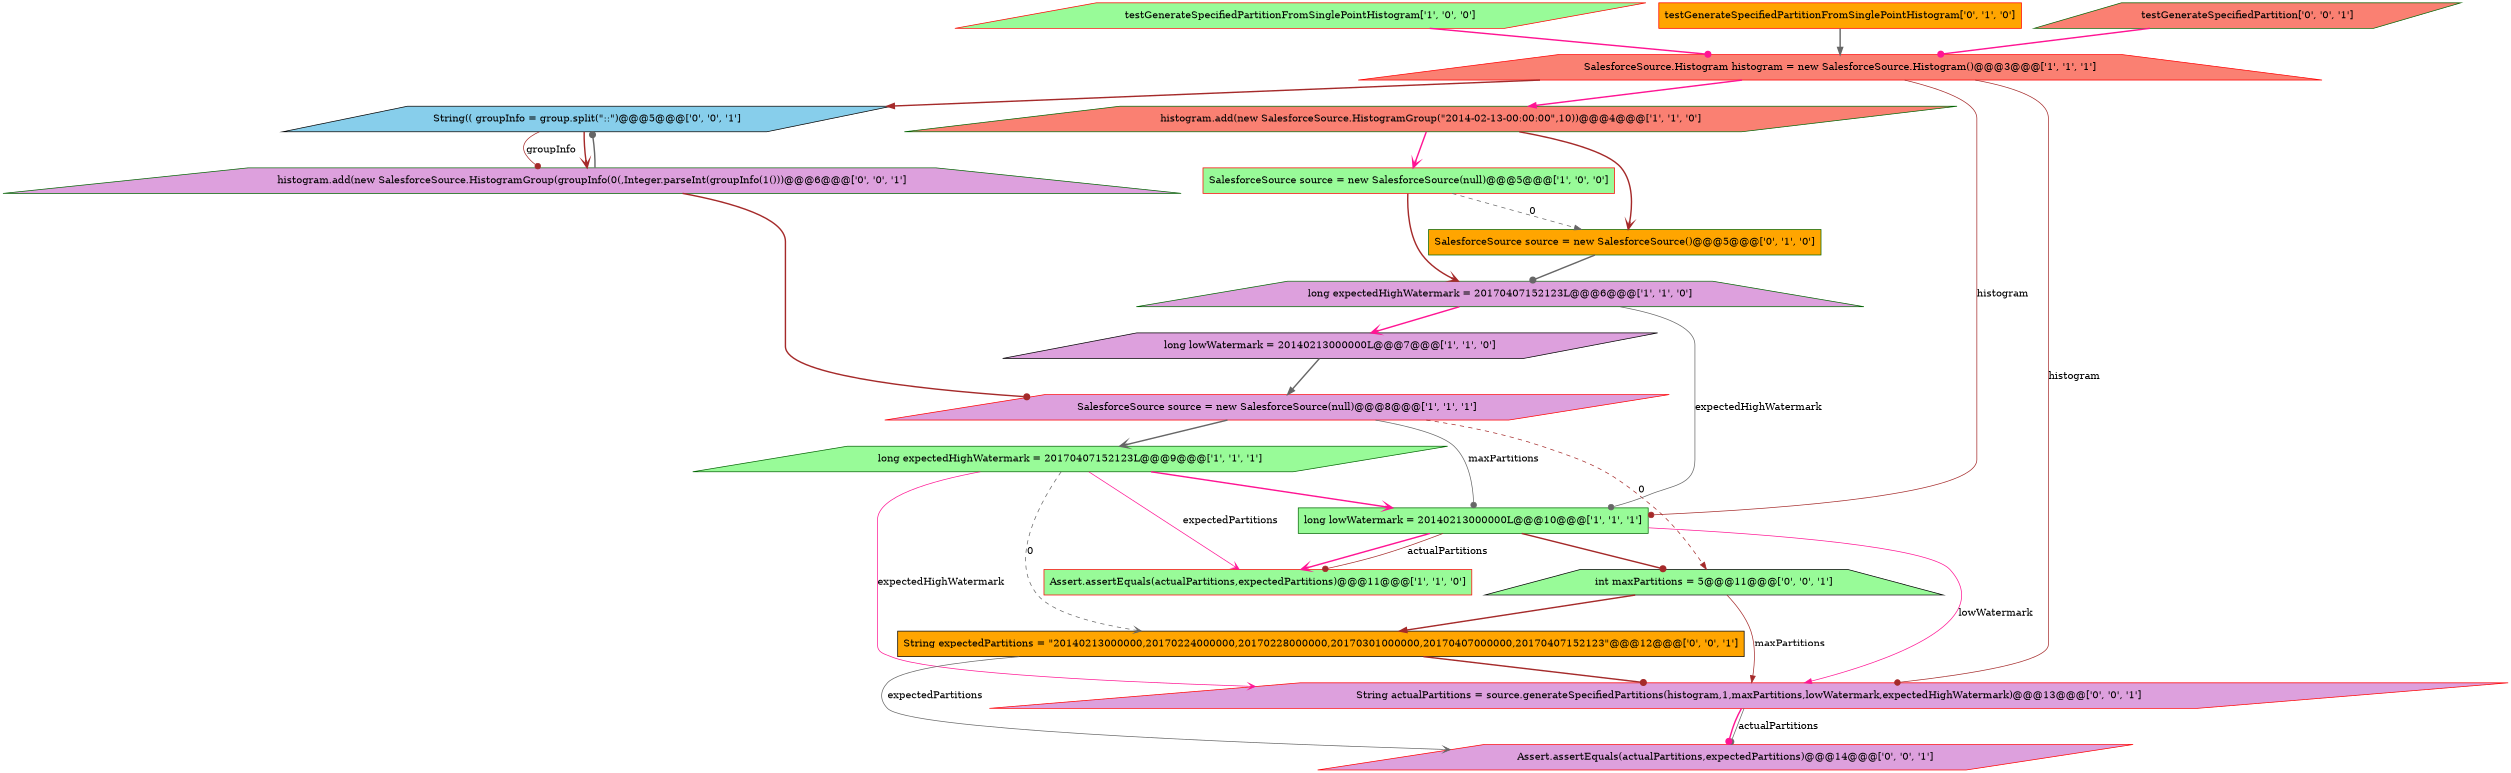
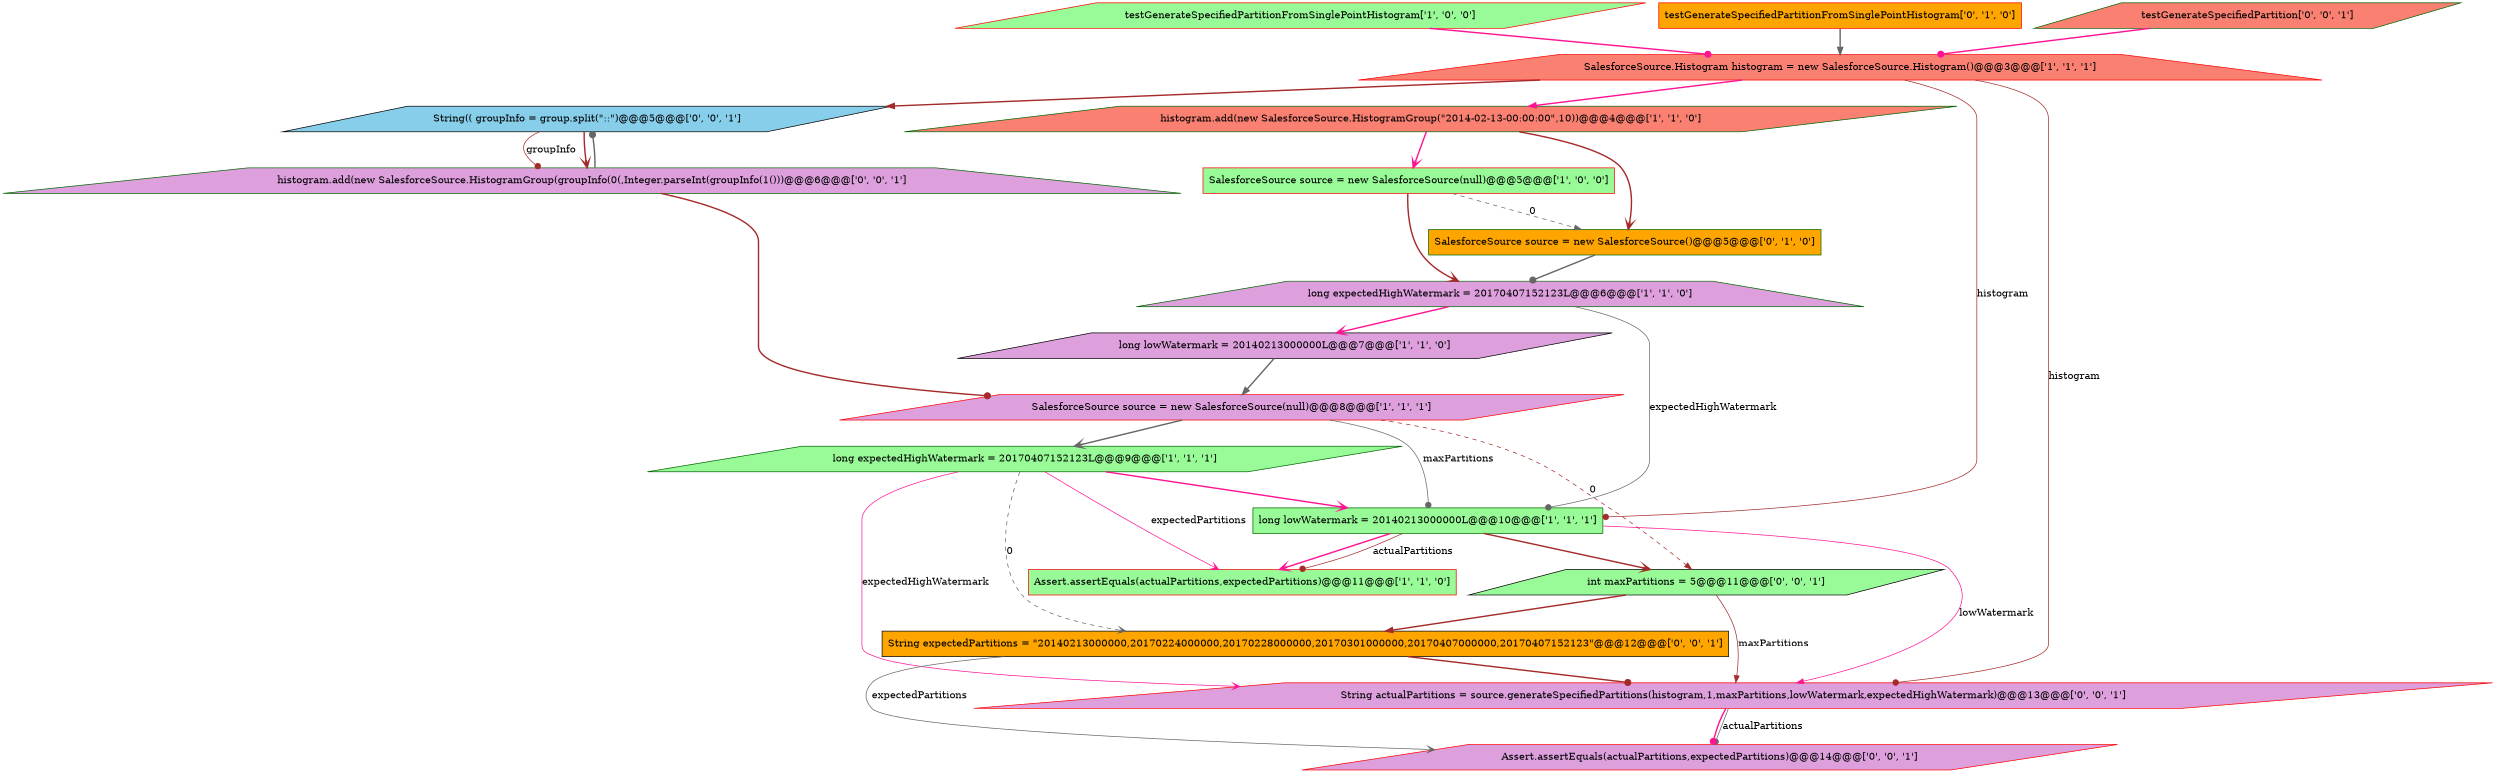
edge "long lowWatermark = 20140213000000L@@@10@@@['1', '1', '1']" -> "int maxPartitions = 5@@@11@@@['0', '0', '1']": arrowhead dot -> vee
node "int maxPartitions = 5@@@11@@@['0', '0', '1']": shape trapezium -> parallelogram
